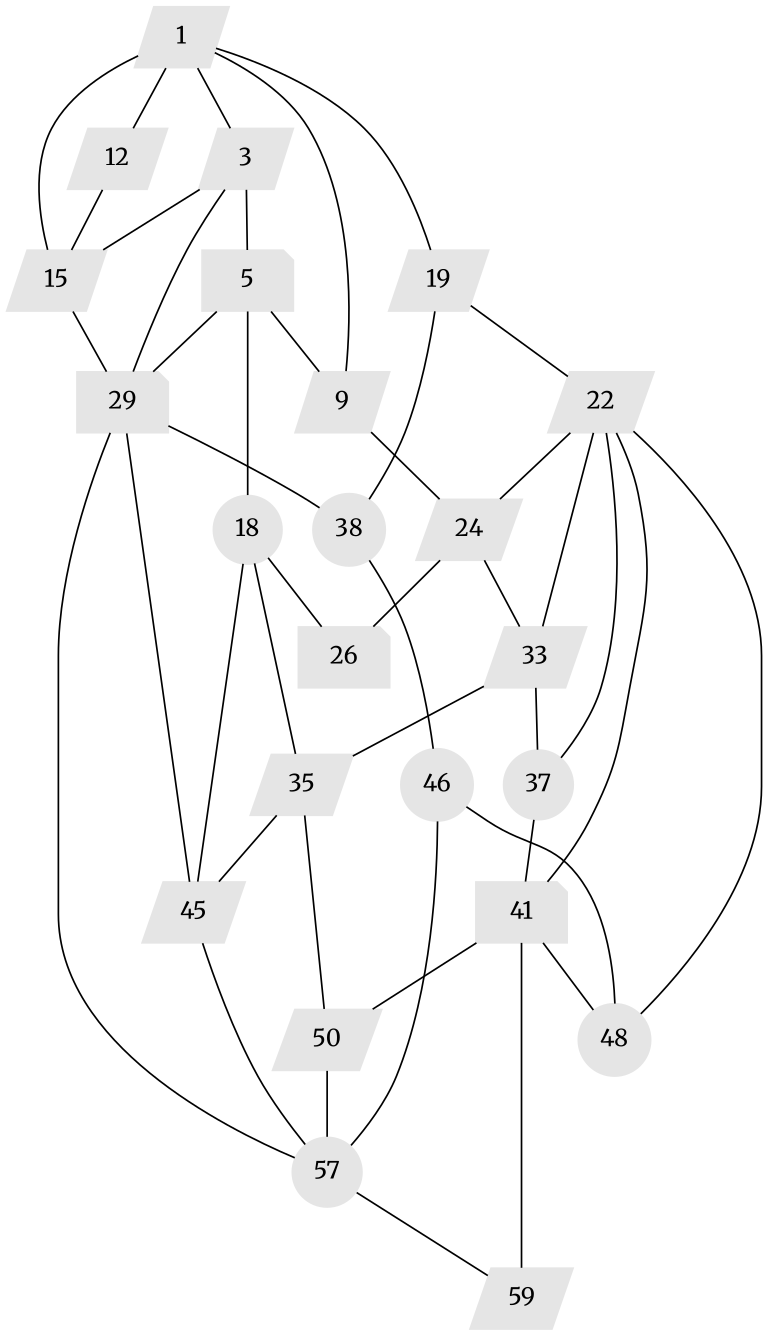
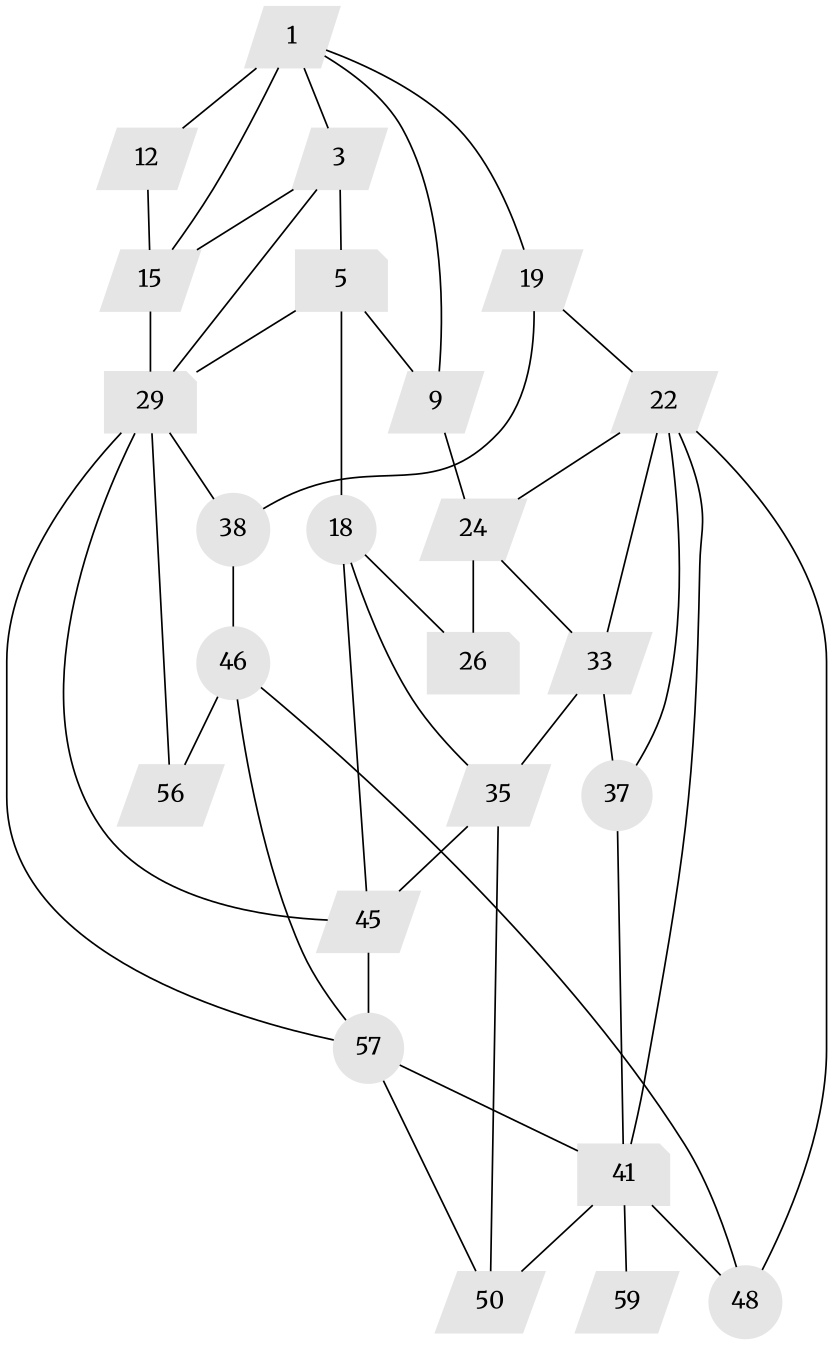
node "56": added
edge "57" -- "59": now "57" -- "41"
